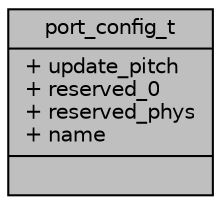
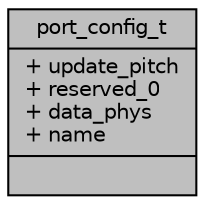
node "port_config_t": text "+ reserved_phys" -> "+ data_phys"
